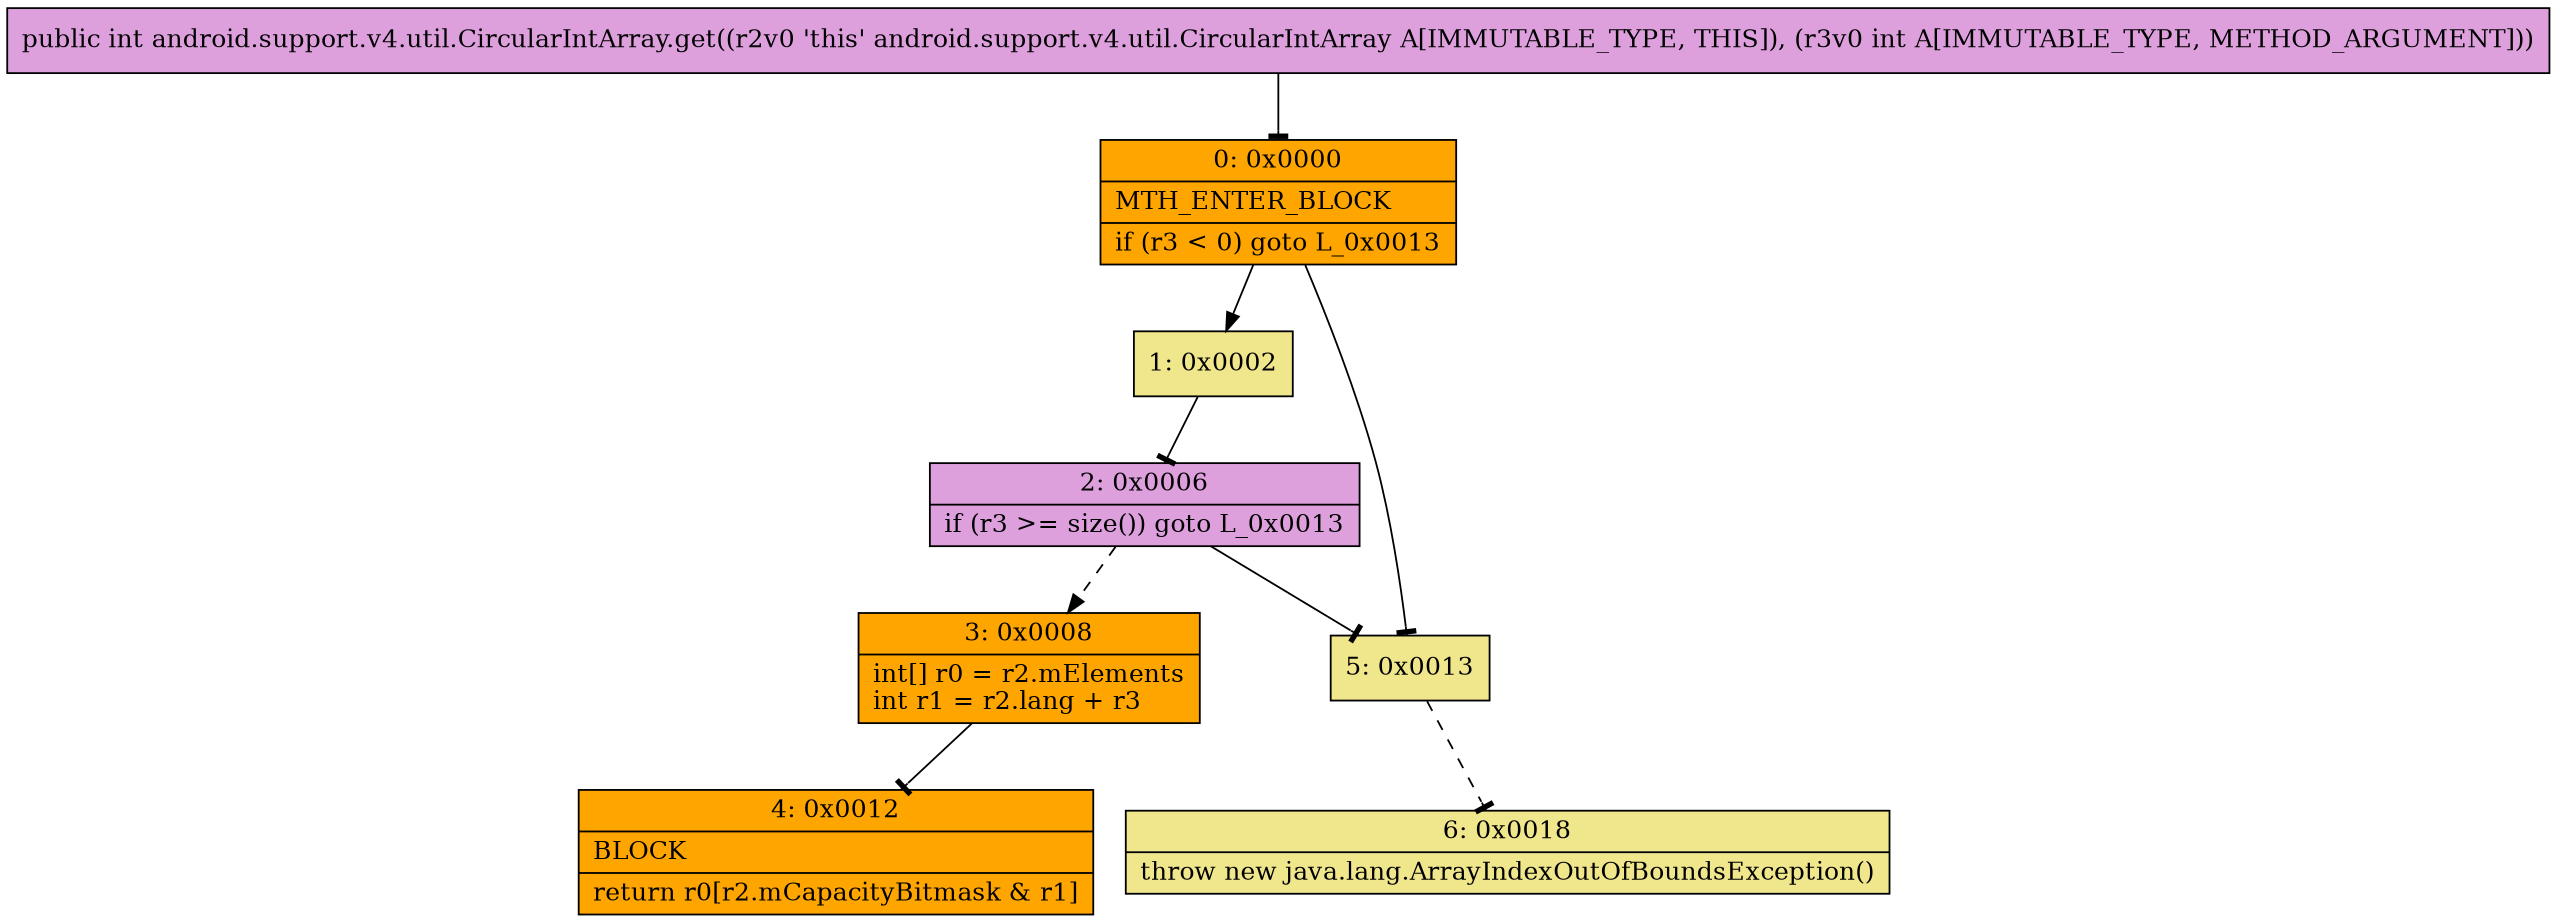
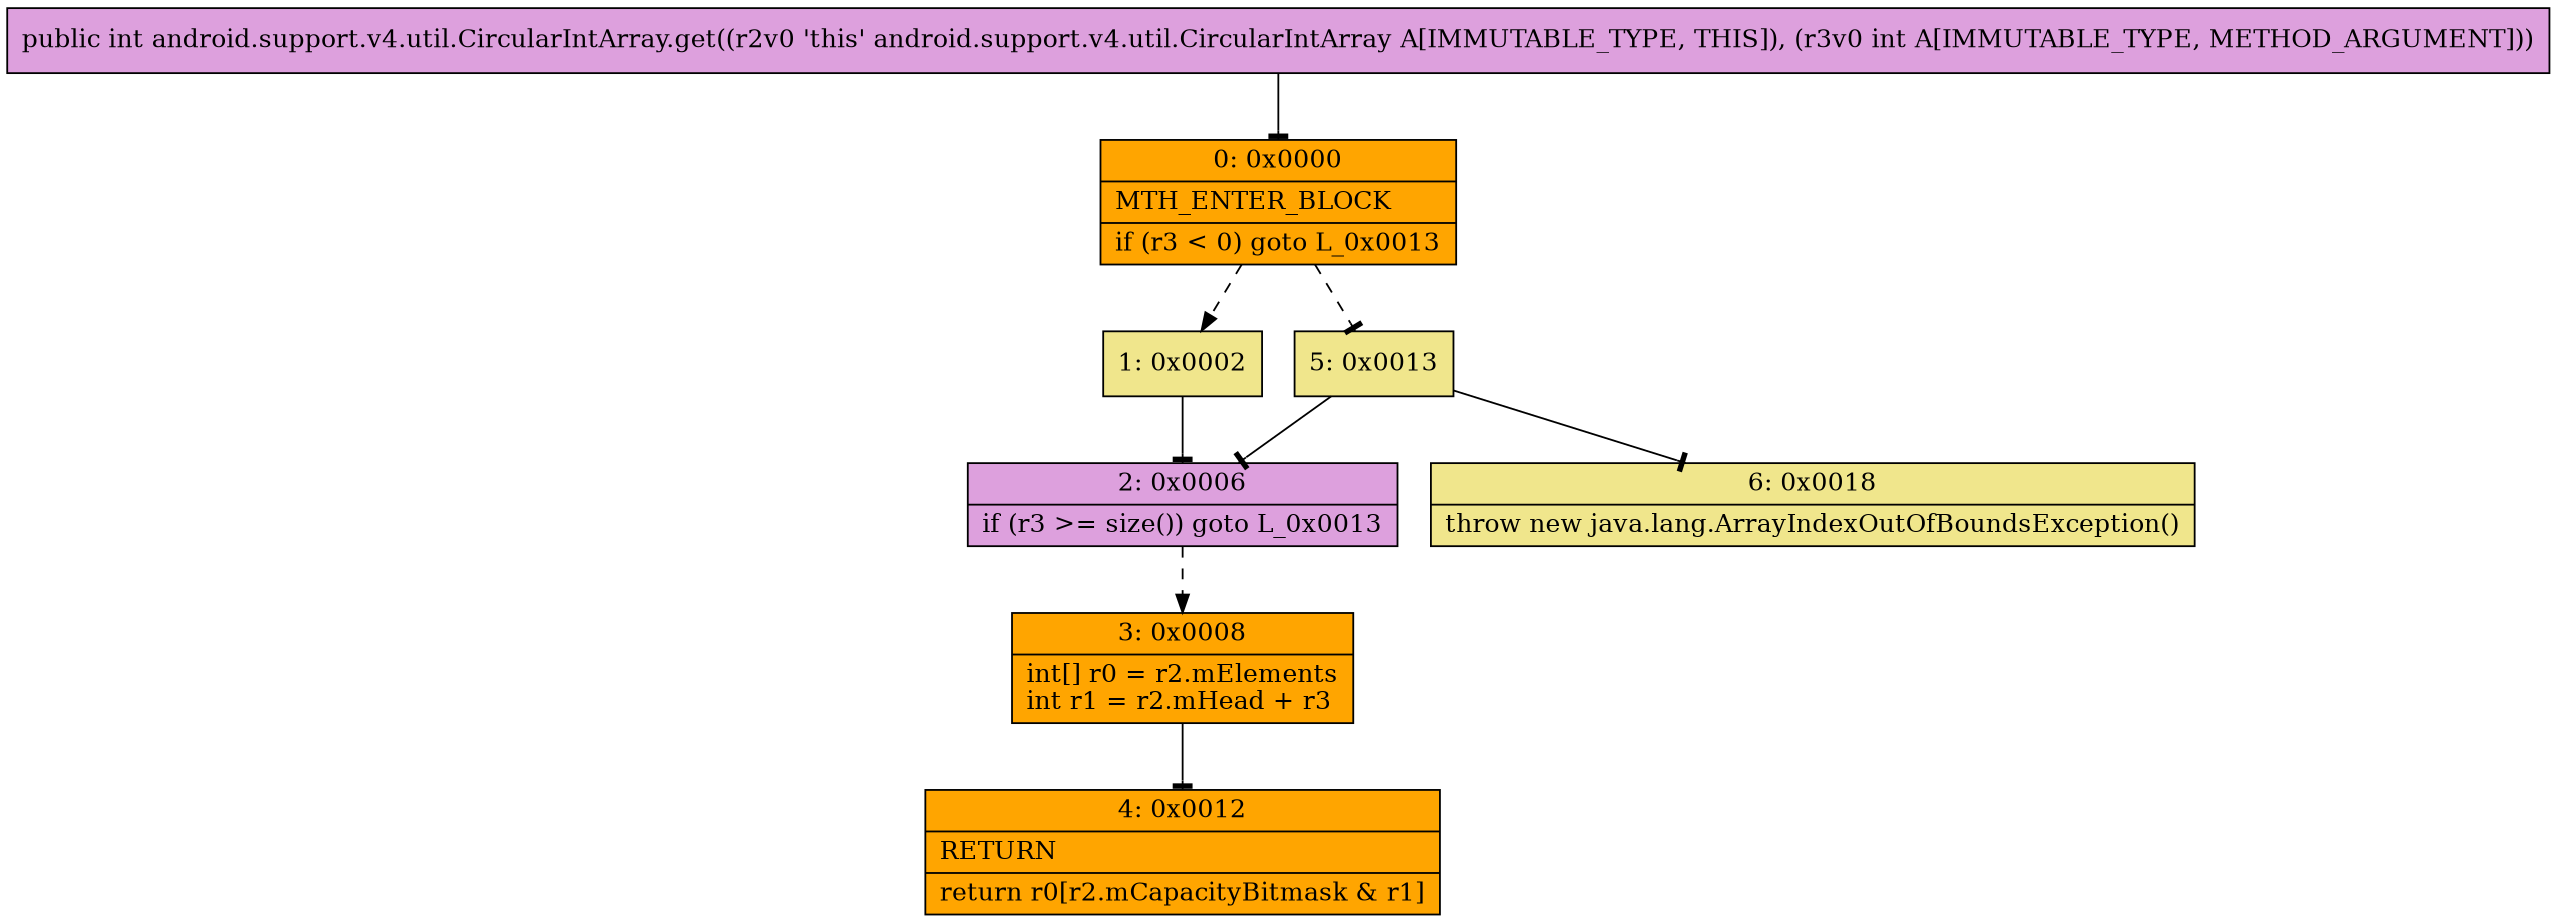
edge "0: 0x0000" -> "1: 0x0002": style solid -> dashed
edge "0: 0x0000" -> "5: 0x0013": style solid -> dashed
edge "2: 0x0006" -> "5: 0x0013": reversed
node "3: 0x0008": text "int r1 = r2.lang + r3" -> "int r1 = r2.mHead + r3"
edge "5: 0x0013" -> "6: 0x0018": style dashed -> solid
node "4: 0x0012": text "BLOCK" -> "RETURN"
